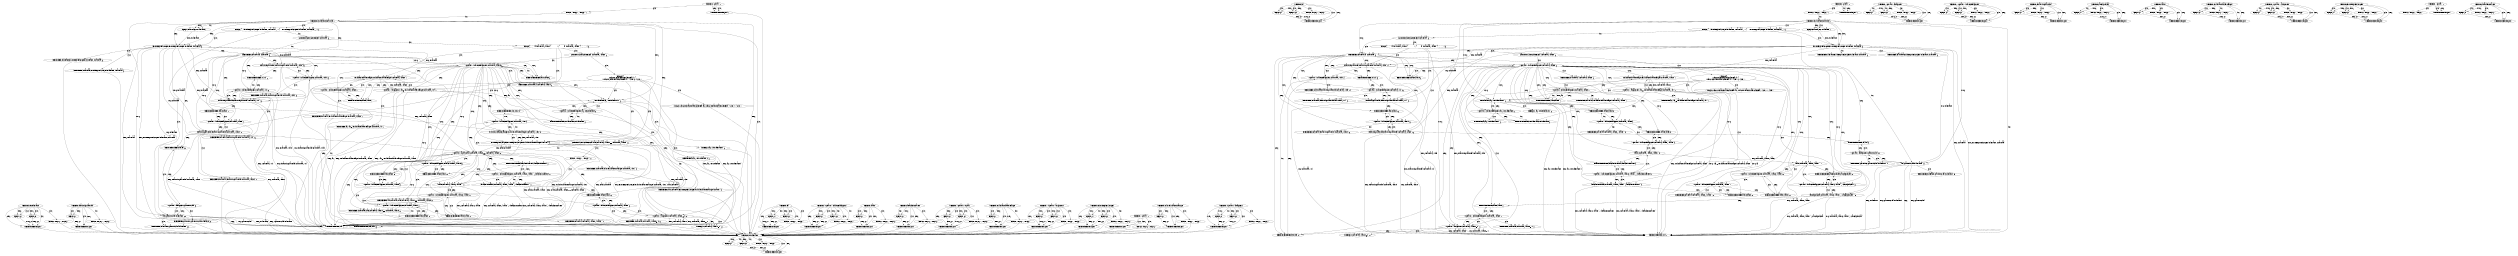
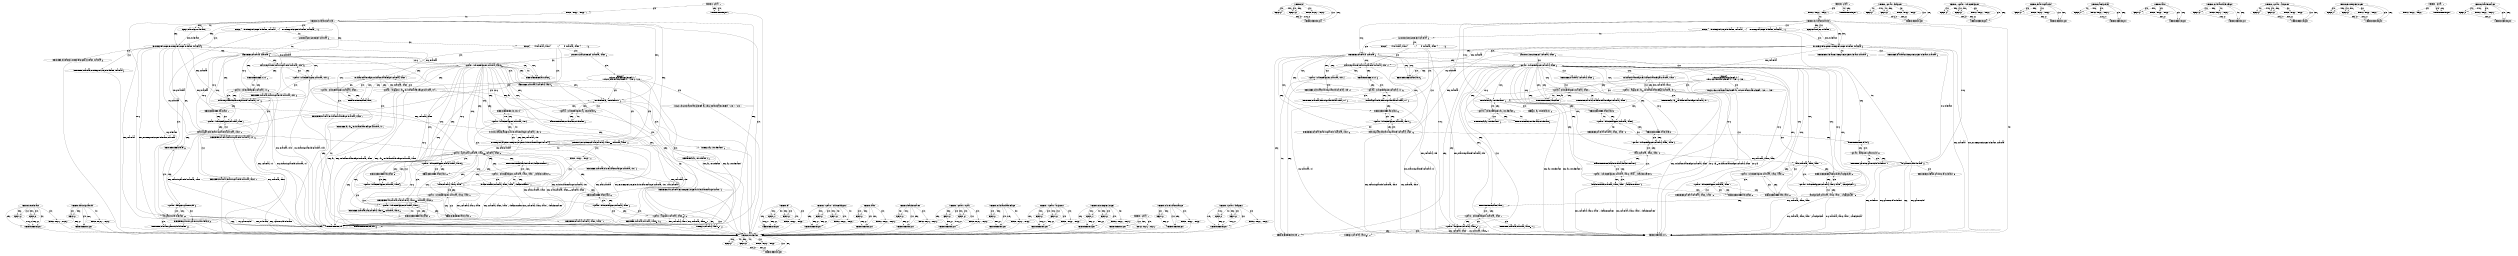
edge "(<operator>.equals,mainSmartData->frame == smartData->frame)" -> "(<operator>.indirectFieldAccess,smartData->view)": now "(FIELD_IDENTIFIER,view,view)" -> "(<operator>.indirectFieldAccess,smartData->view)"
